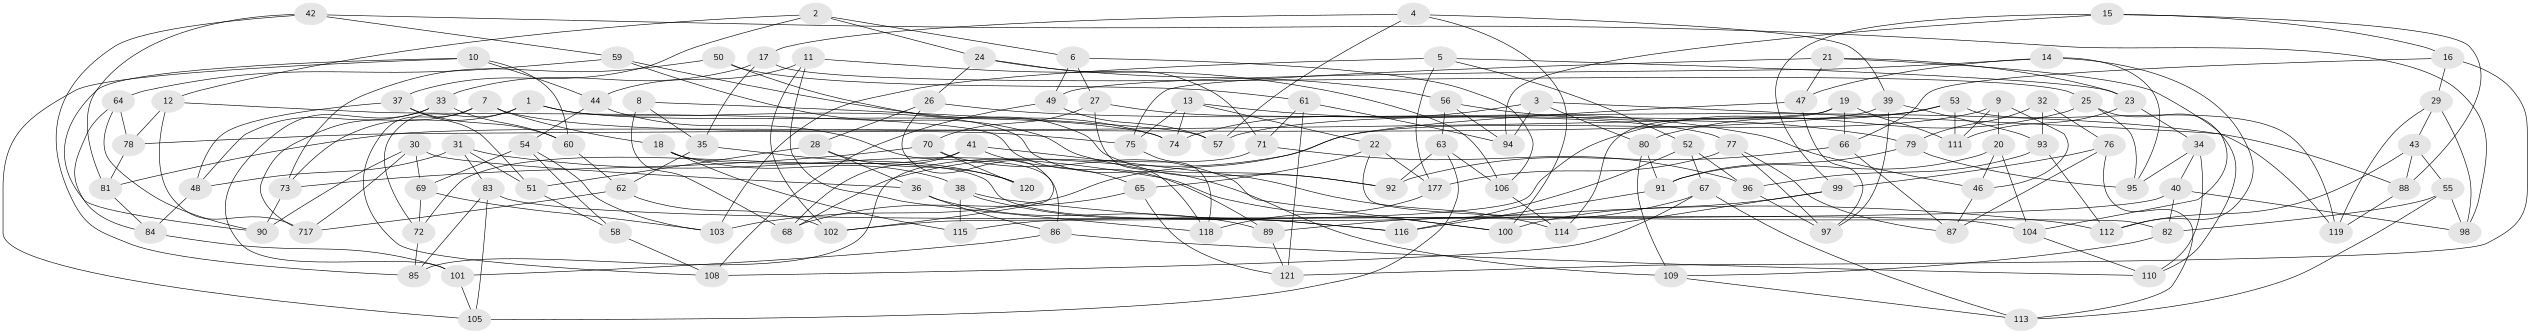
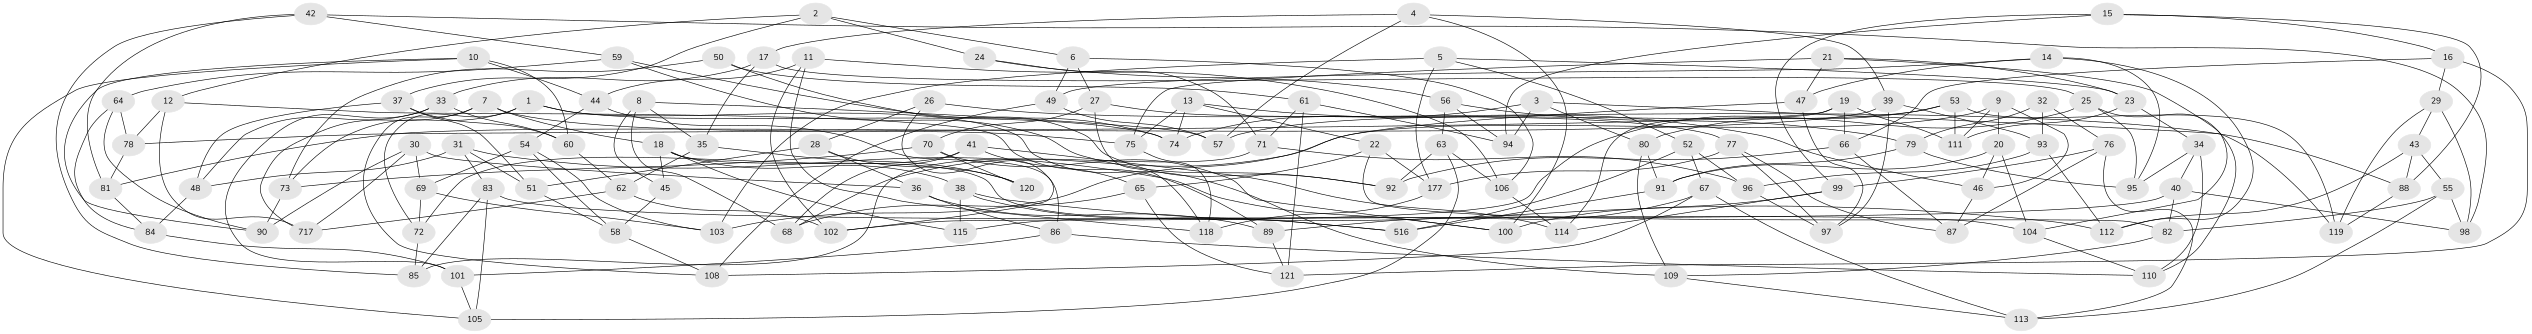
edge "24" -- "26": removed
node "45": added
node "116": label "116" -> "516"
